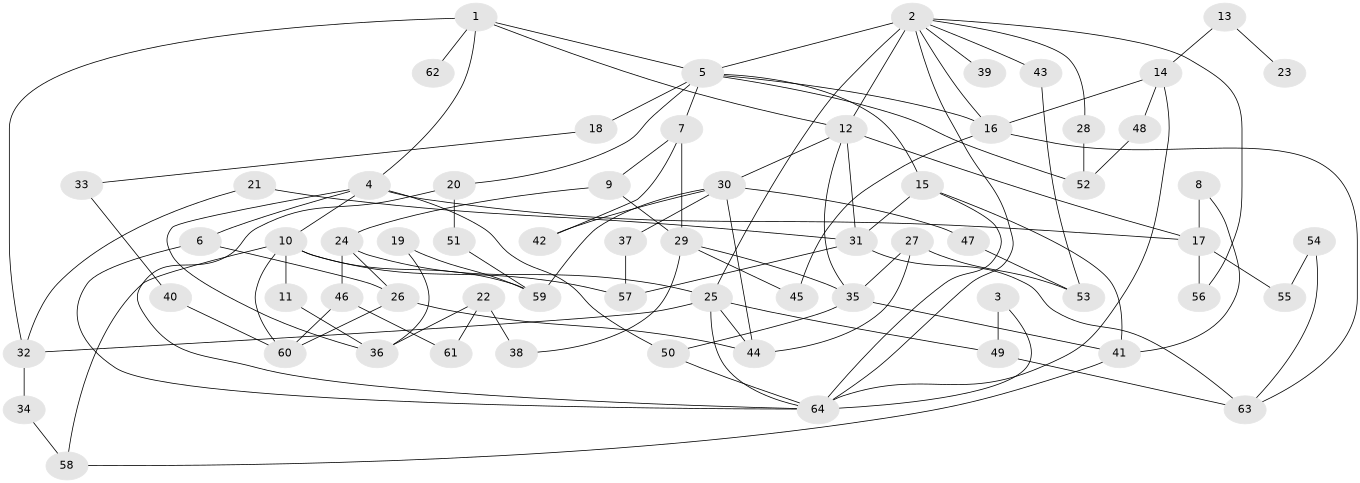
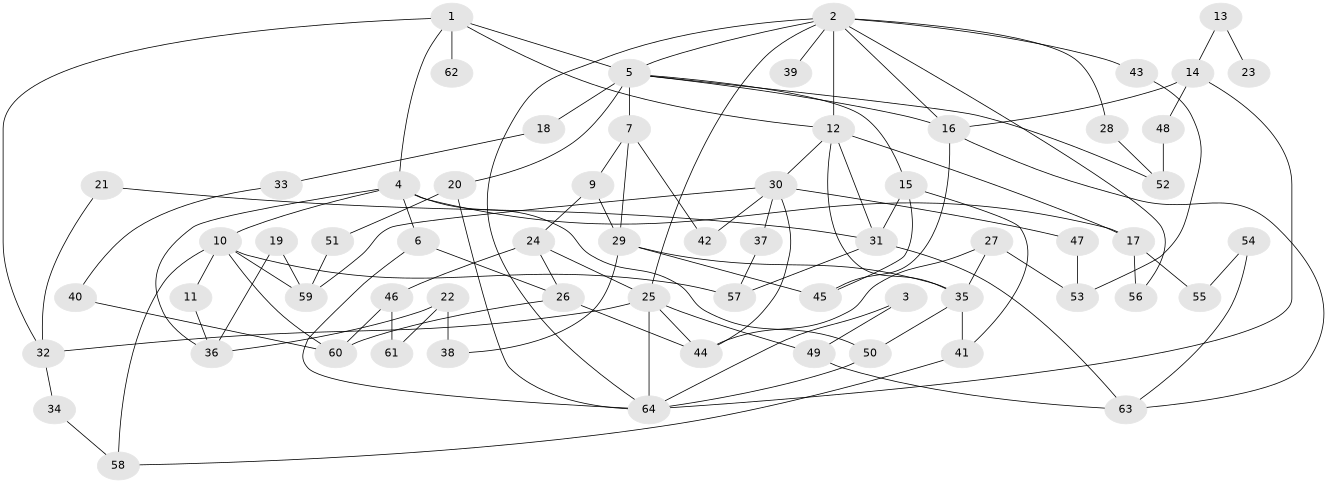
node "8": removed
edge "15" -- "64": now "15" -- "45"
